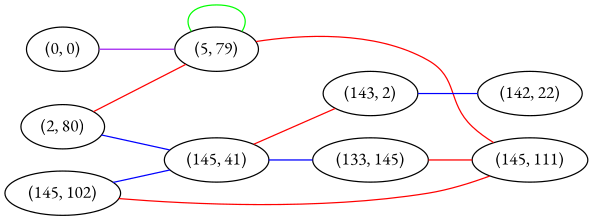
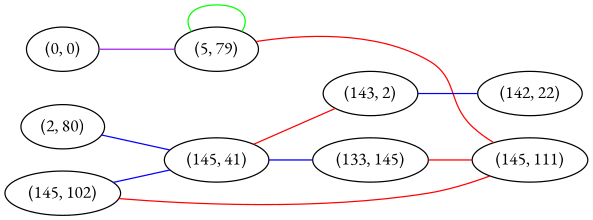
edge "(5, 79)" -- "(2, 80)": removed
